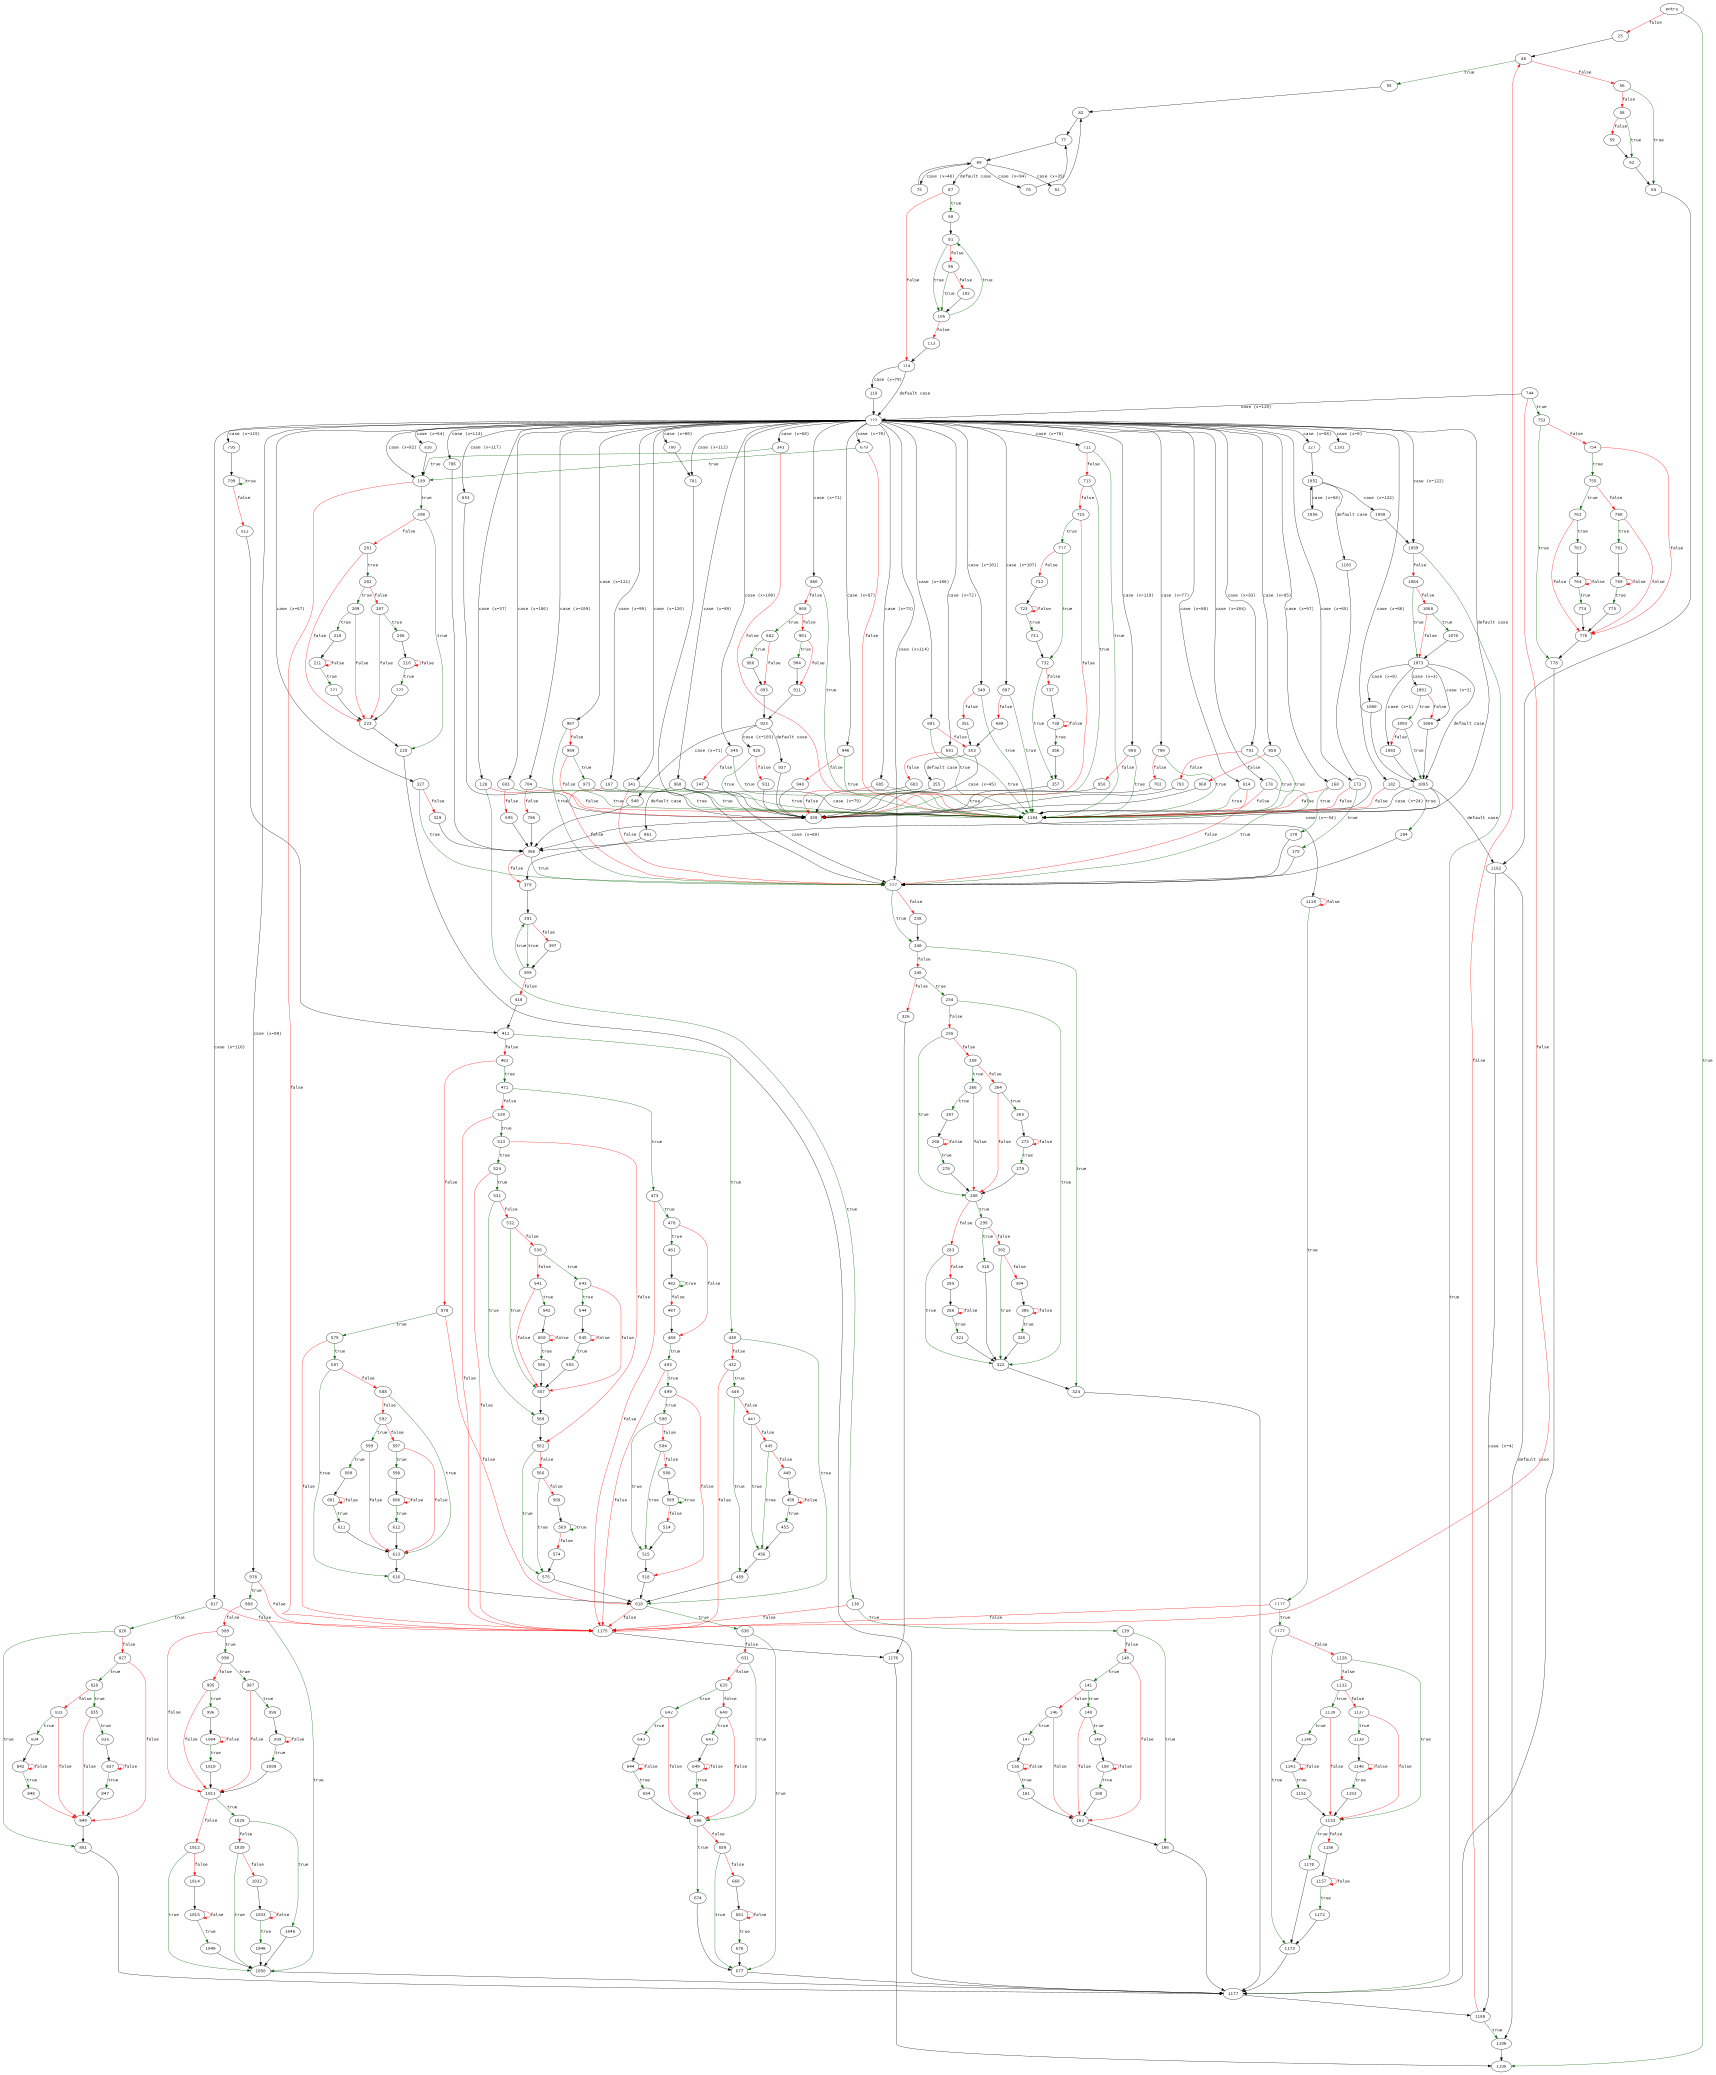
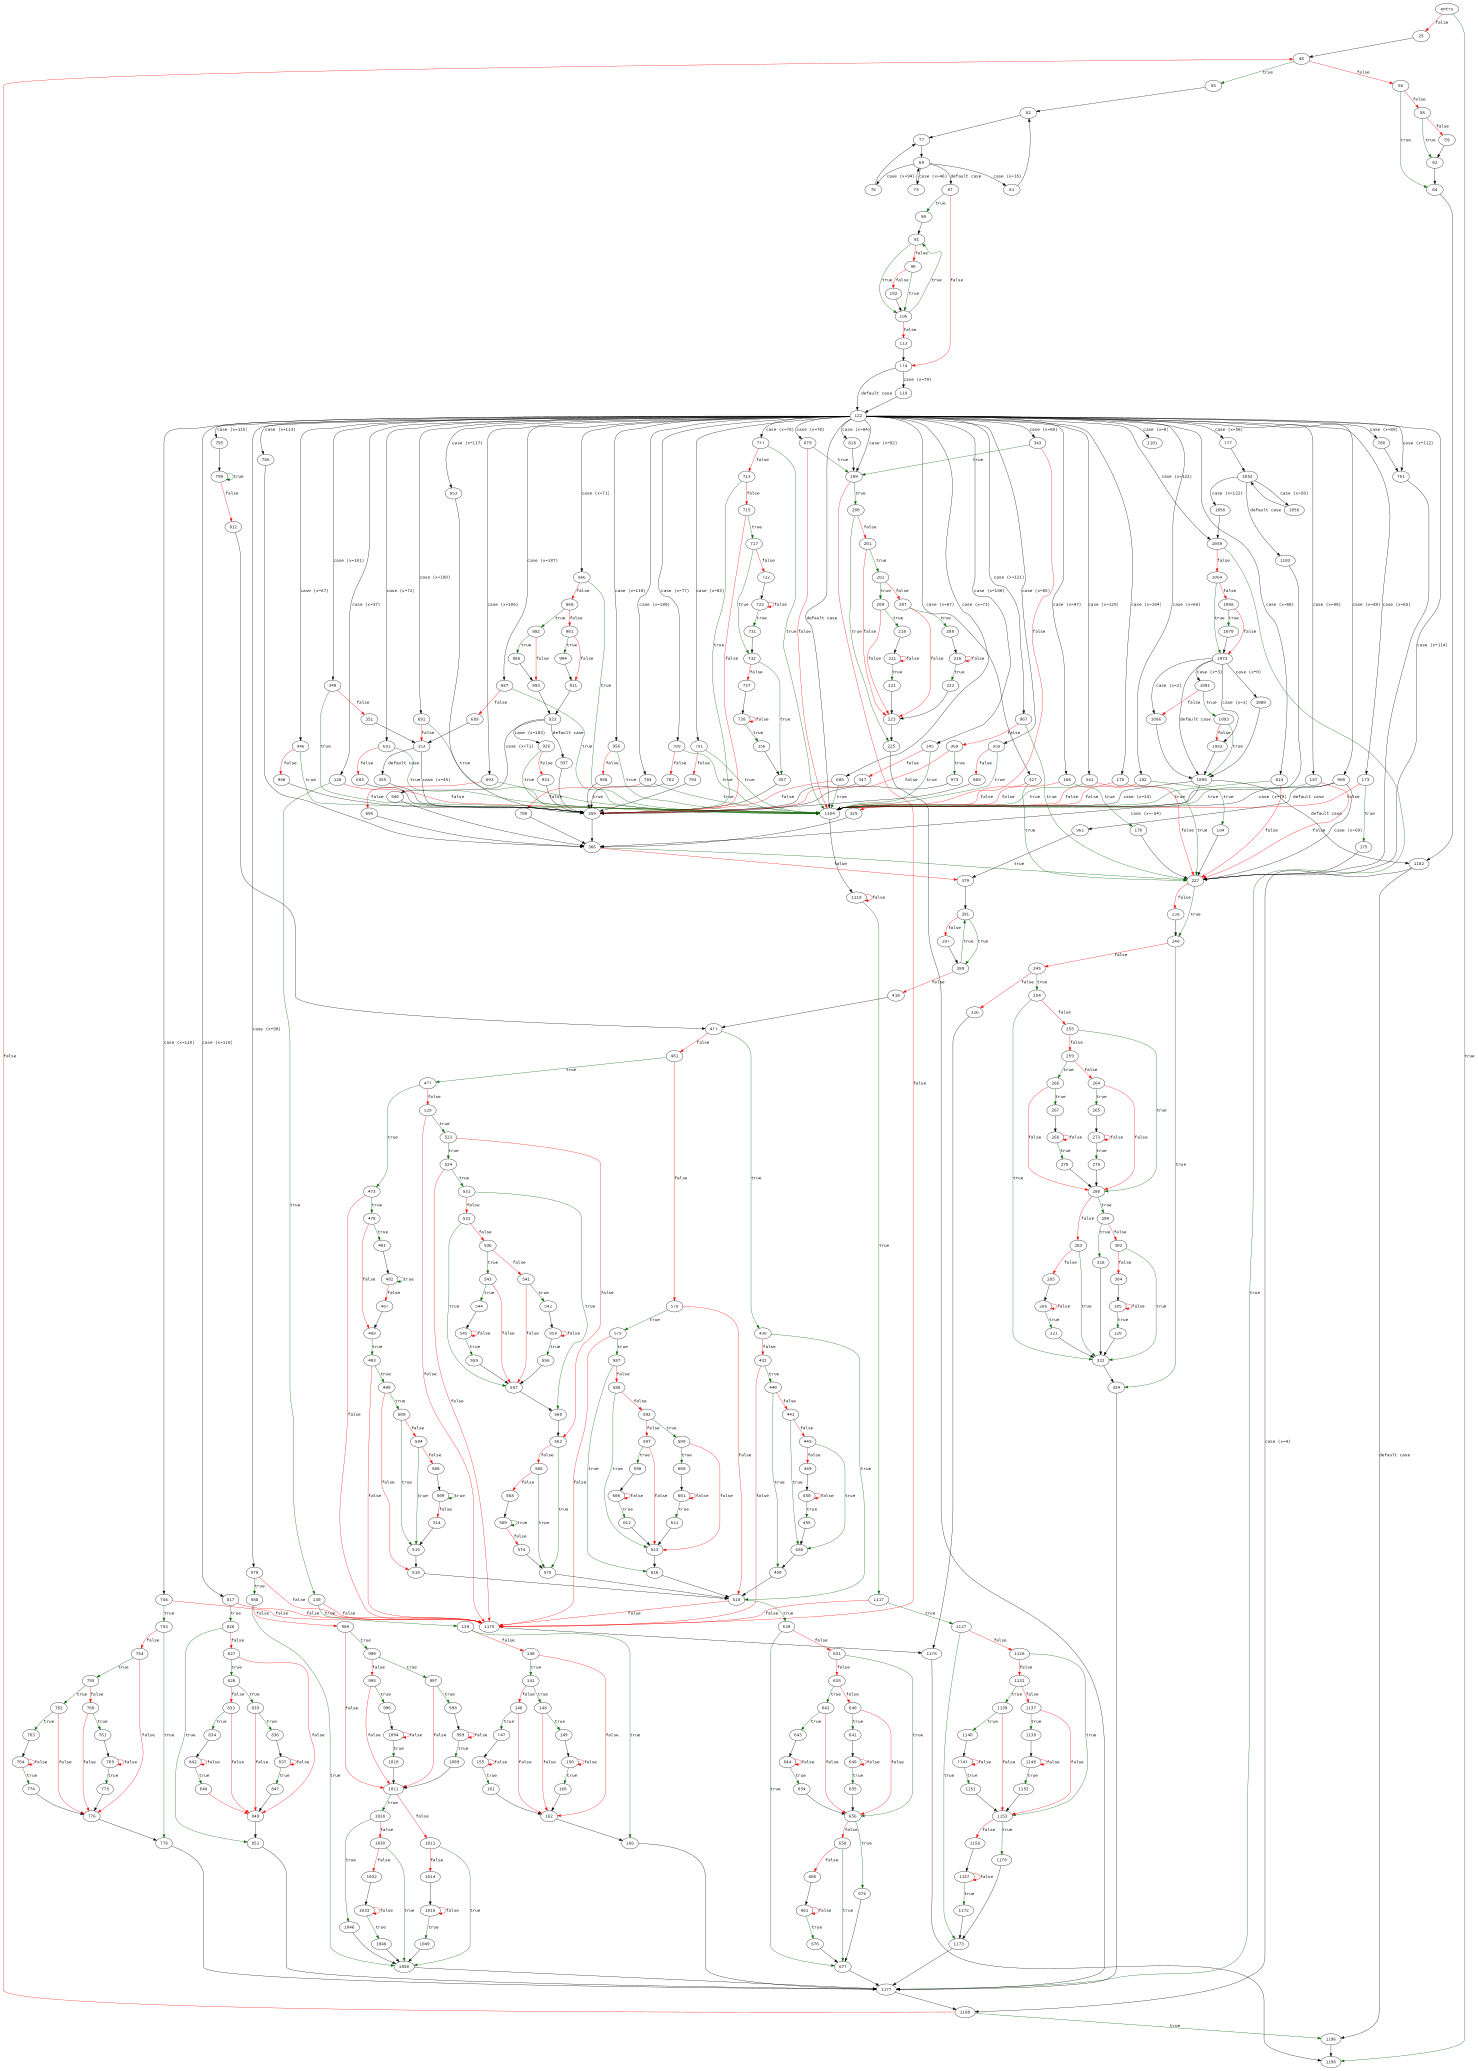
edge "744" -> "122": reversed
